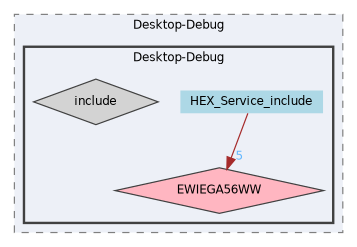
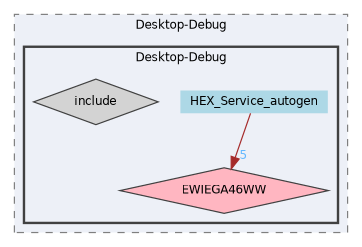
node "HEX_Service_include": label "HEX_Service_include" -> "HEX_Service_autogen"
node "EWIEGA56WW": label "EWIEGA56WW" -> "EWIEGA46WW"
